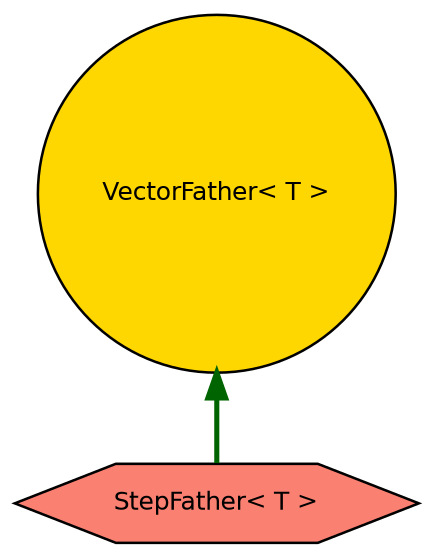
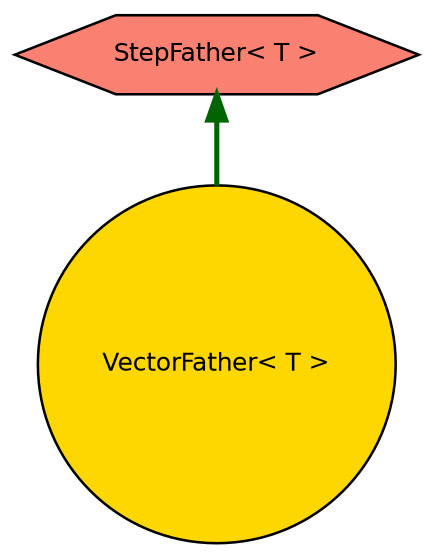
edge "StepFather< T >" -> "VectorFather< T >": reversed
